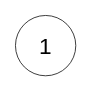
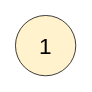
node "1": fillcolor #ffffff -> #fff2cc
